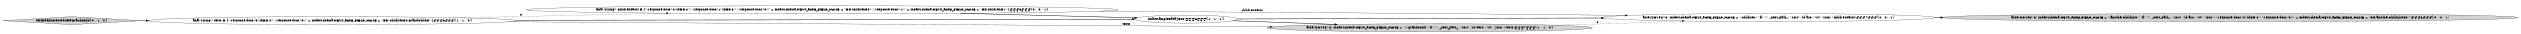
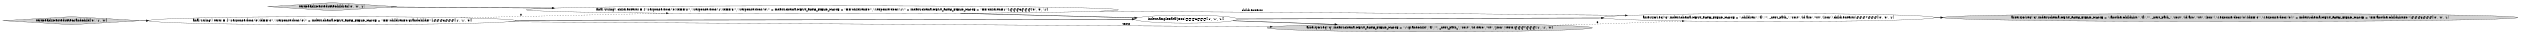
node "testDeeplyNestedURPChildren['0', '0', '1']": added
